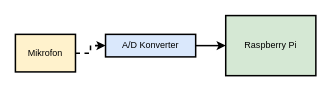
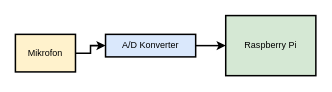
edge "Mikrofon" -> "A/D Konverter": style dashed -> solid
